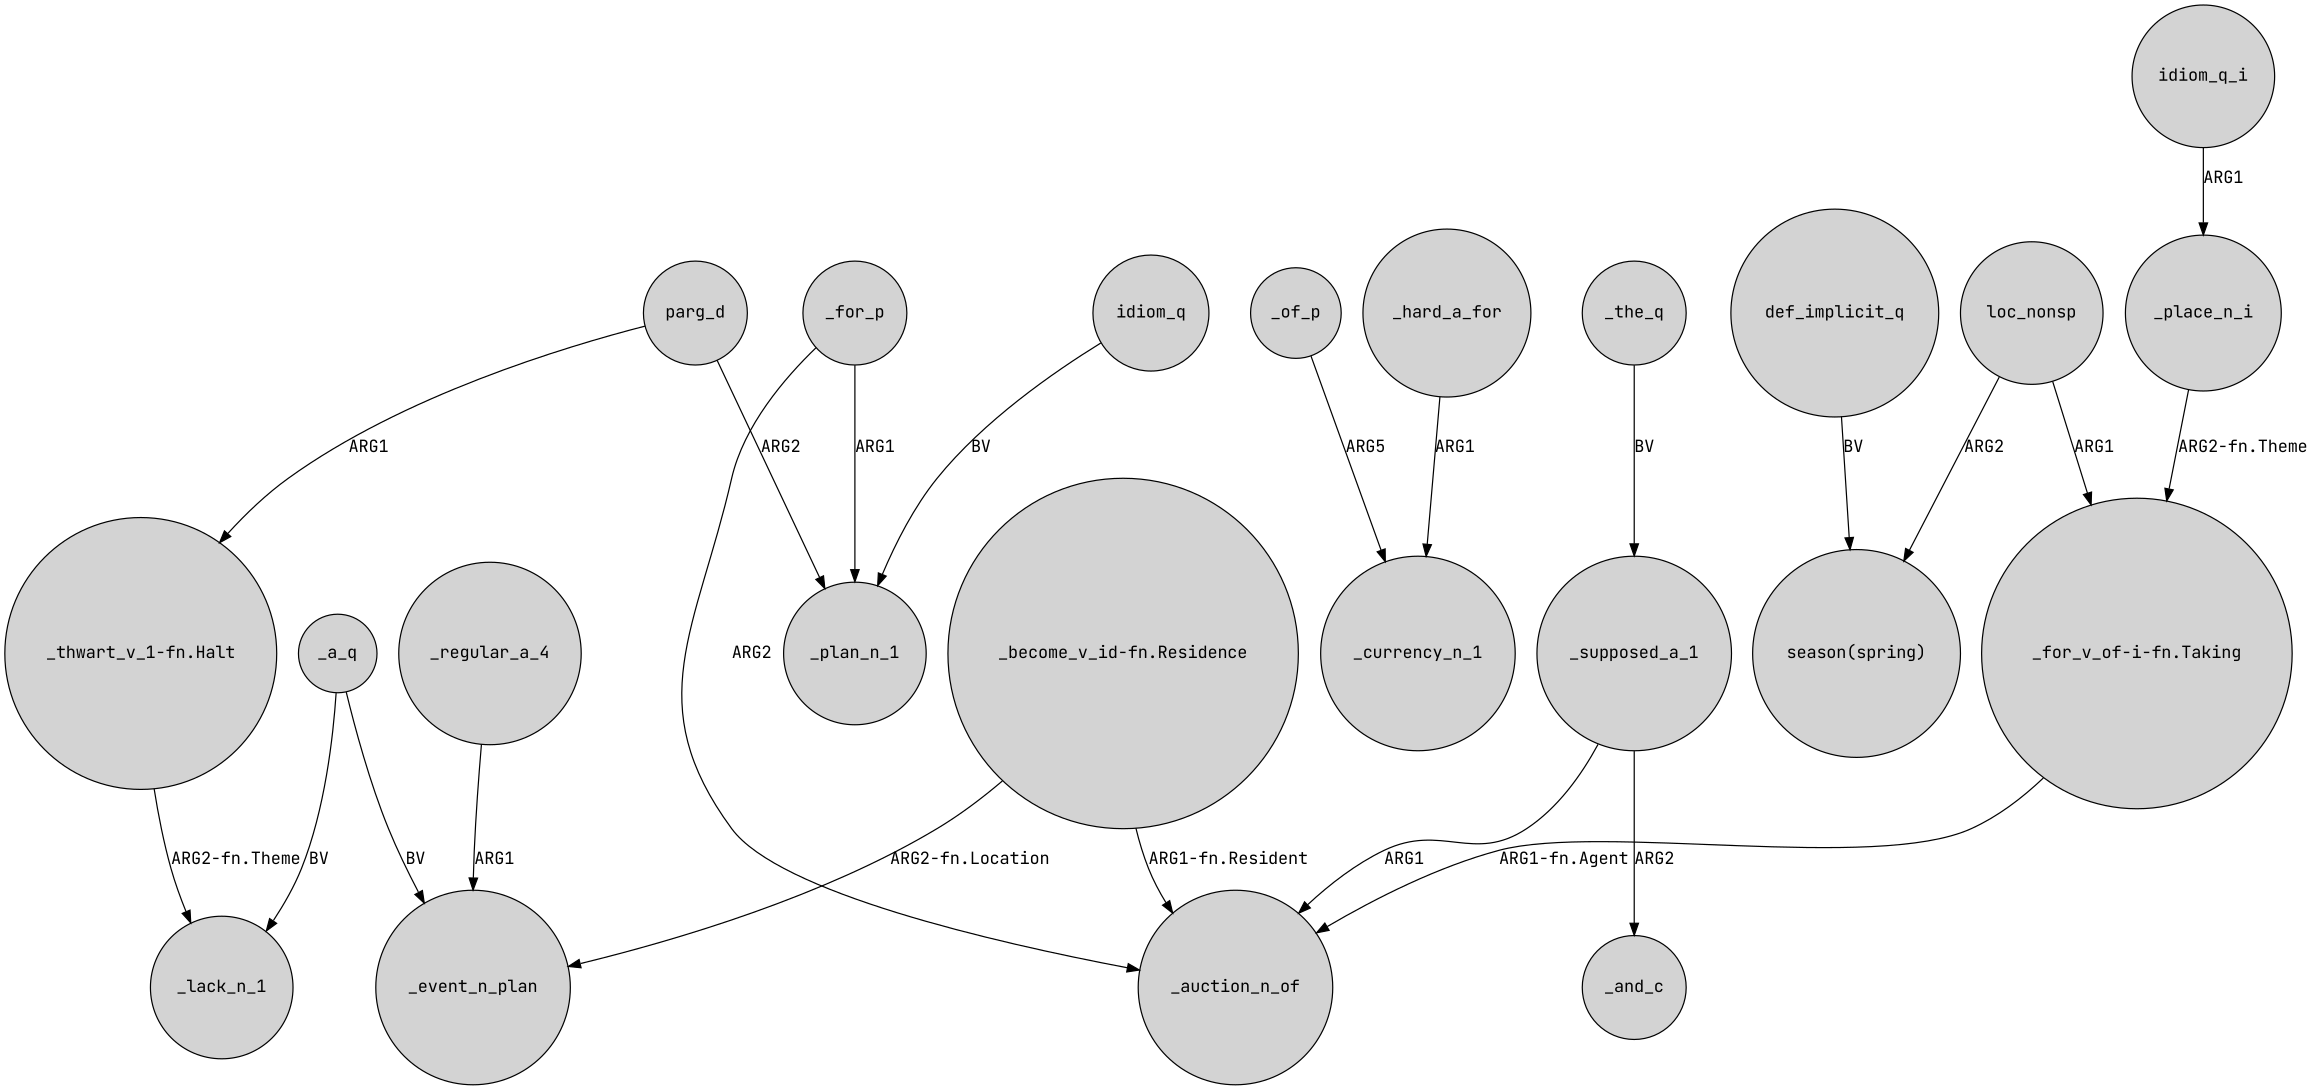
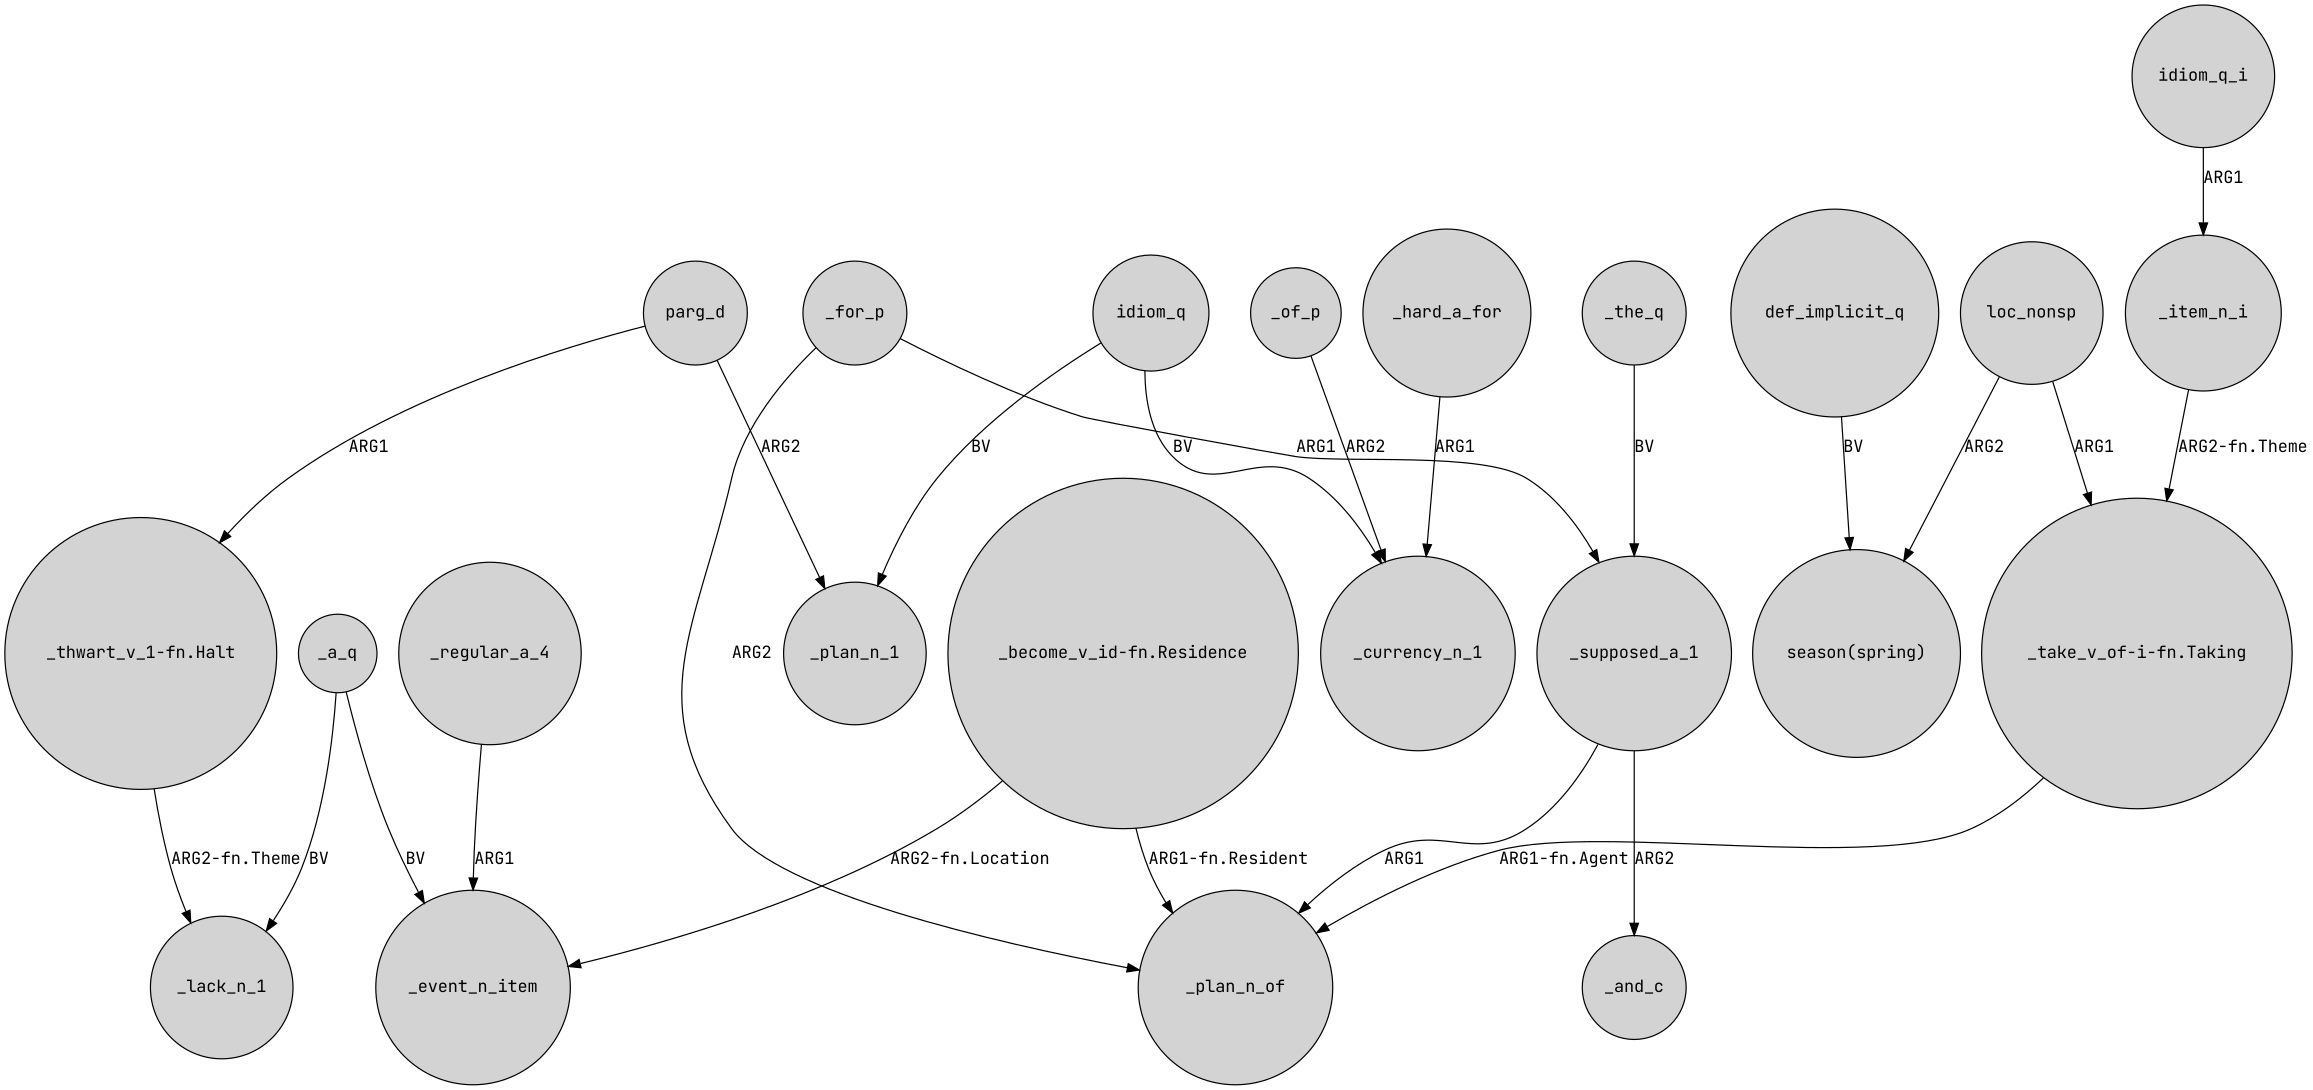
node "_place_n_i": label "_place_n_i" -> "_item_n_i"
edge "_of_p" -> "_currency_n_1": label "ARG5" -> "ARG2"
edge "_for_p" -> "_plan_n_1": now "_for_p" -> "_supposed_a_1"
edge "idiom_q" -> "_currency_n_1": added, label "BV"
node "_for_v_of-i-fn.Taking": label "_for_v_of-i-fn.Taking" -> "_take_v_of-i-fn.Taking"
node "_event_n_plan": label "_event_n_plan" -> "_event_n_item"
node "_auction_n_of": label "_auction_n_of" -> "_plan_n_of"
